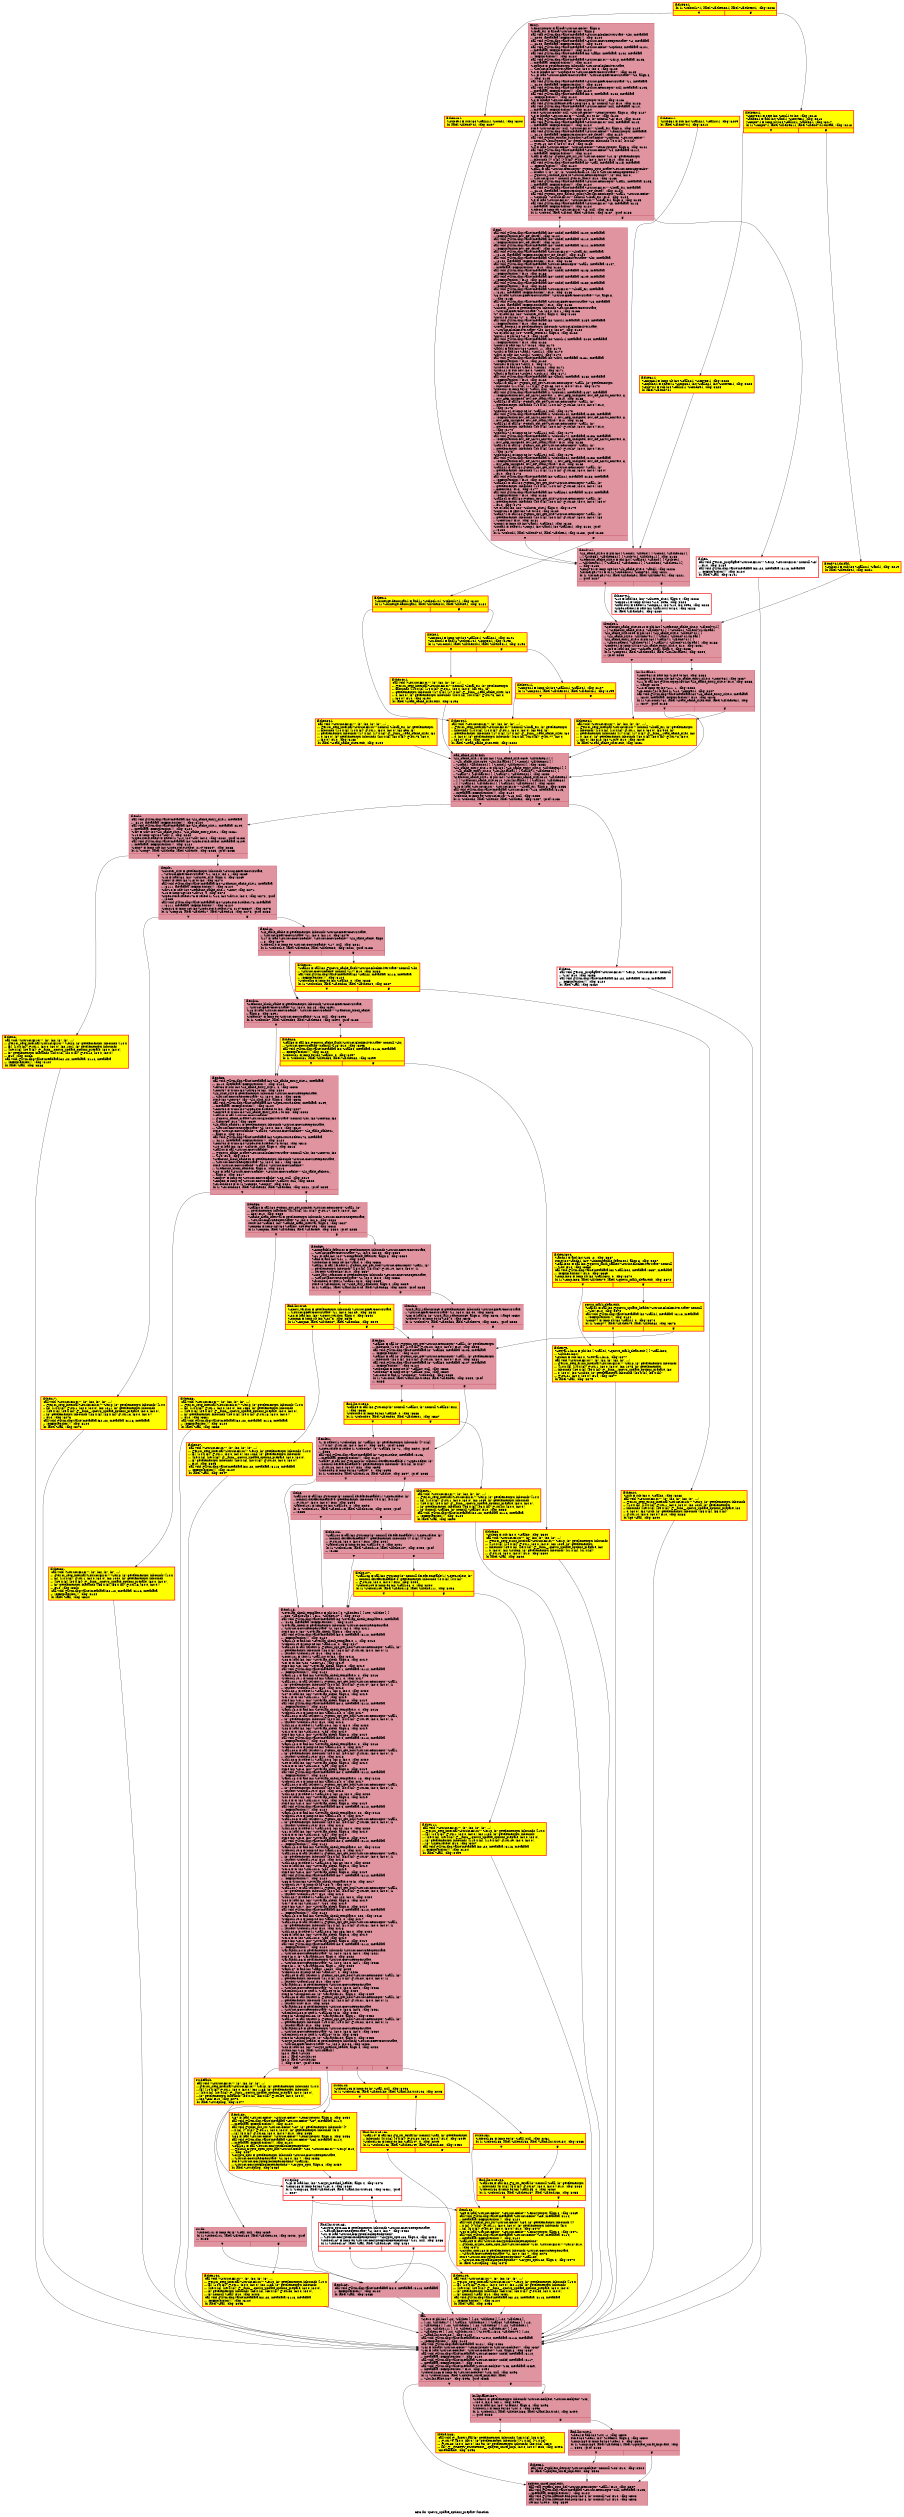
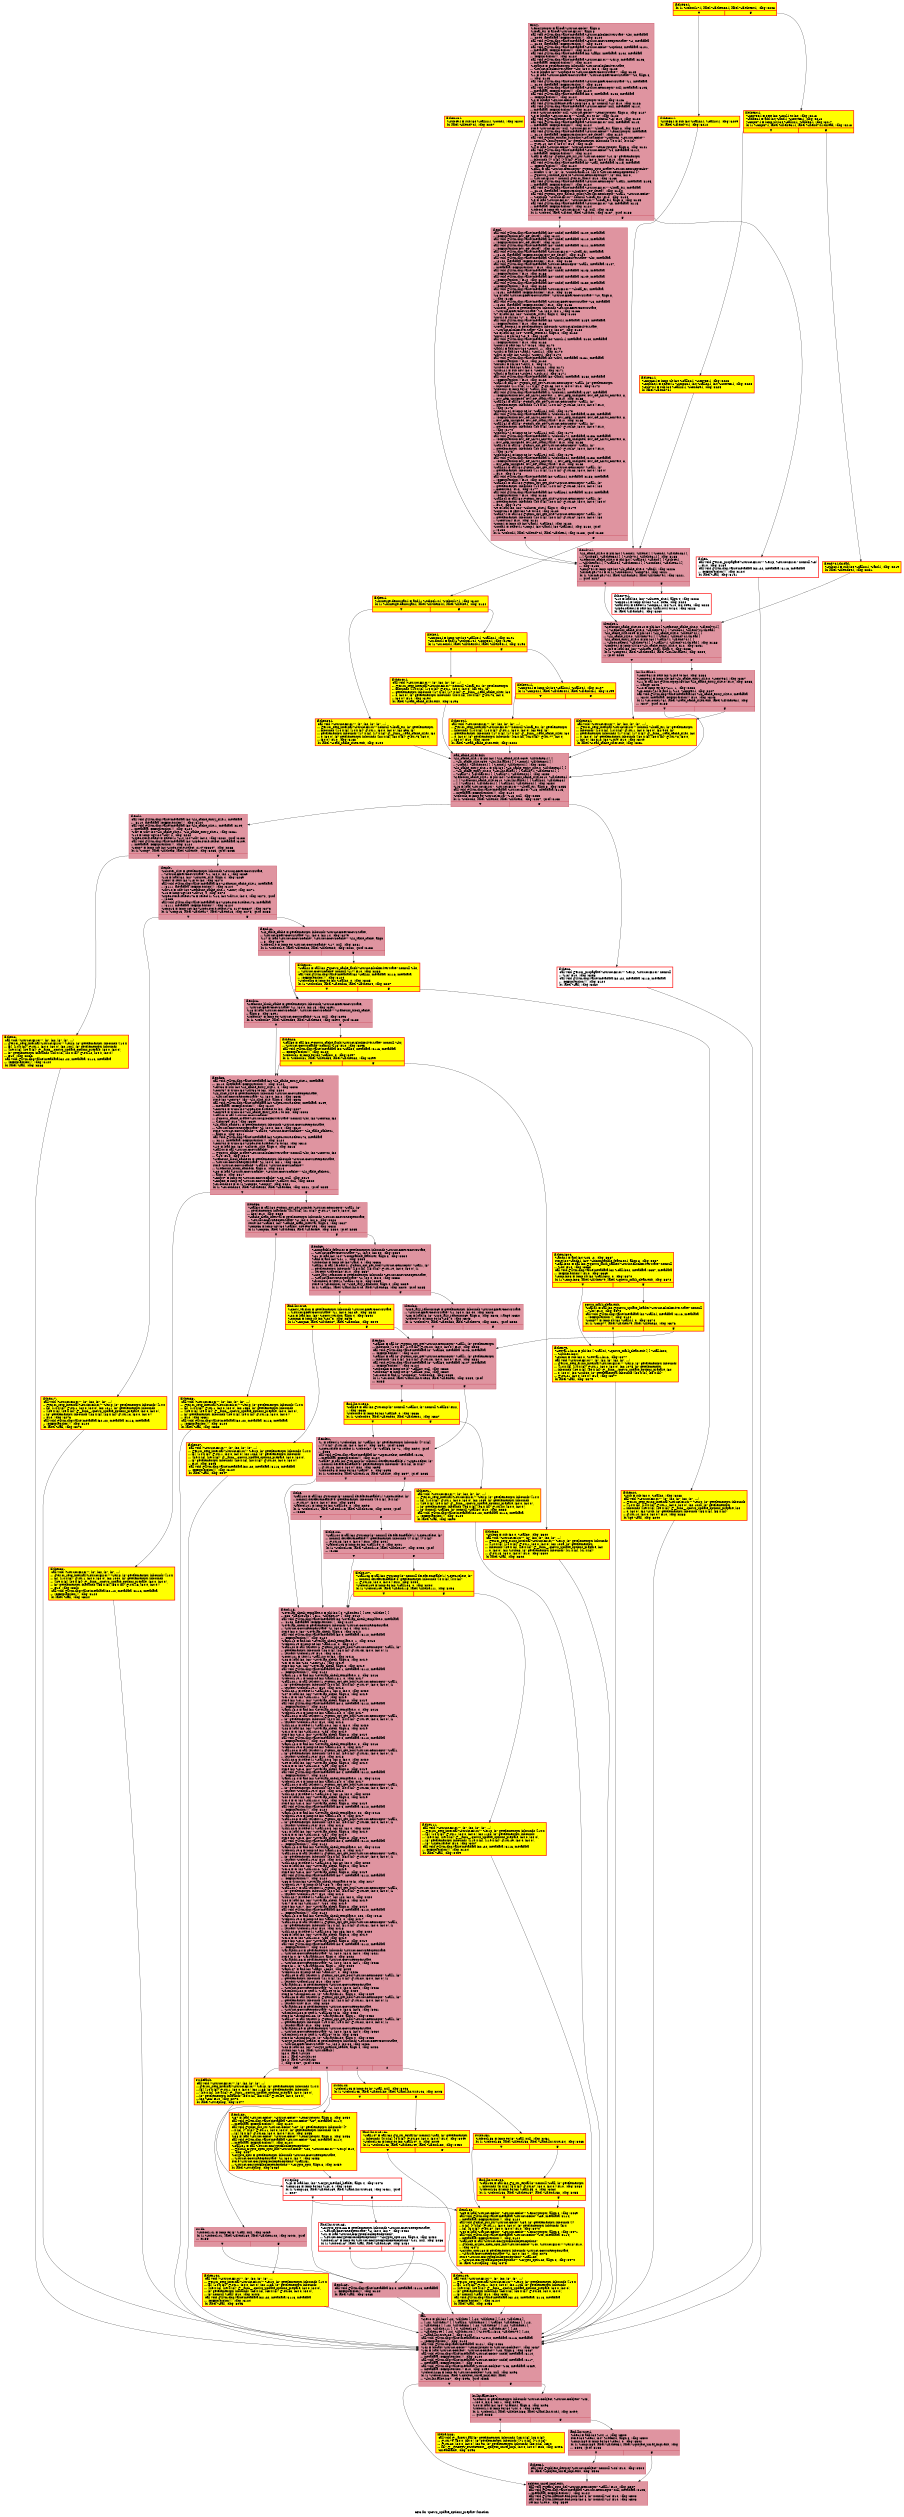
edge "if.else50.i:" -> "if.then48.i:": now "if.else50.i:" -> "if.then52.i:"
edge "if.then.i:" -> "if.then44.i:": now "if.then.i:" -> "if.then34.i:"
